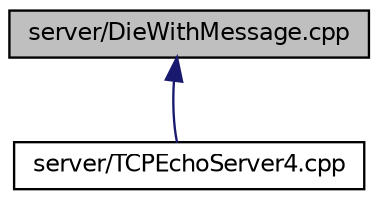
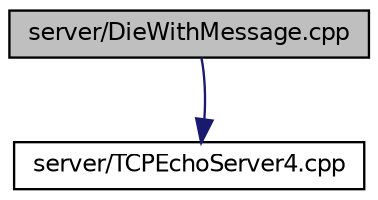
edge "server/TCPEchoServer4.cpp" -> "server/DieWithMessage.cpp": reversed
